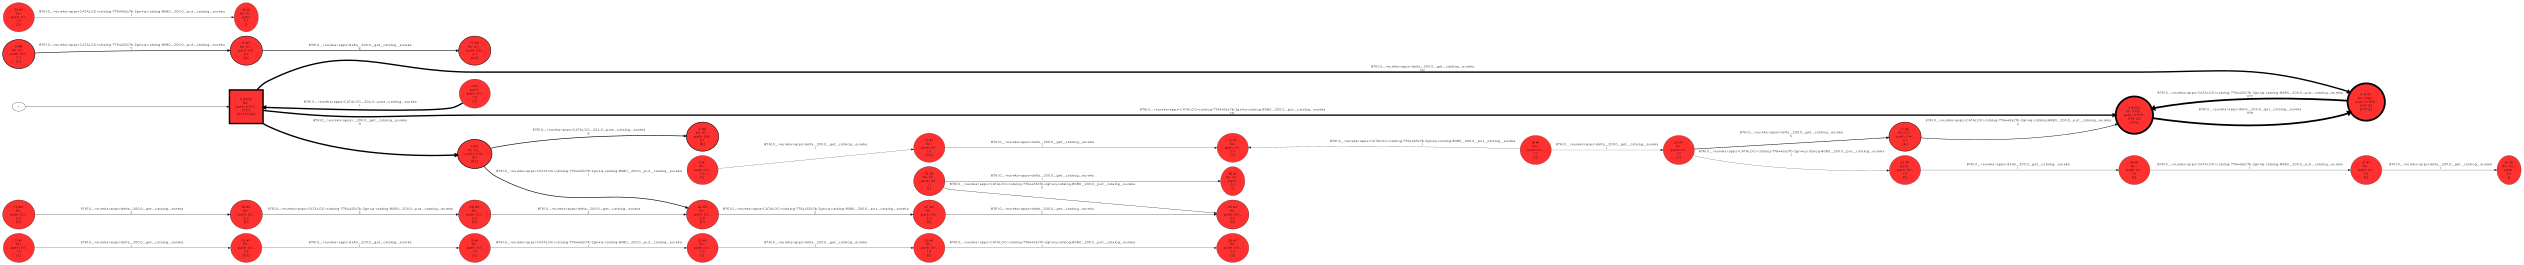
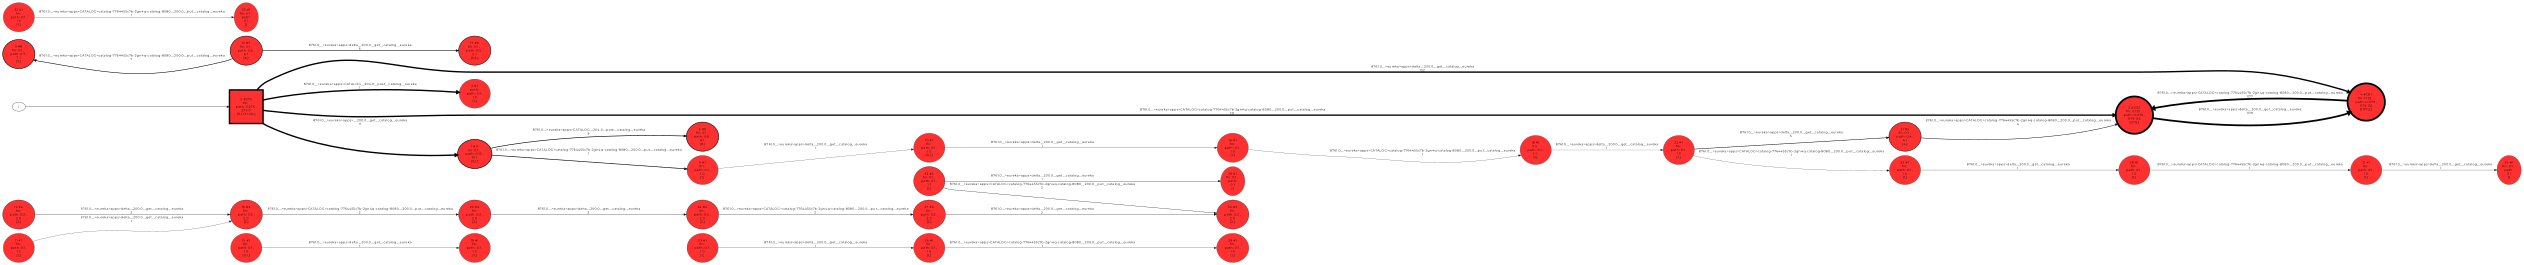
edge "9 #8 fin: 0:1 , path: 0:7 , 7 1 [7,]" -> "13 #7 fin: 0:1 , path: 0:6 , 6 1 [6,]": reversed
node "4 #1311 fin: 0:132 , path: 0:1179 , 1179 132 [1177,2,]": label "4 #1311 fin: 0:132 , path: 0:1179 , 1179 132 [1177,2,]" -> "4 #1311 fin: 1:132 , path: 0:1179 , 1179 132 [1177,2,]"
edge "2 #1 path: path: 0:1 , 1 0 [1,]" -> "0 #275 fin: path: 0:275 , 275 0 [11,1,131,132,]": reversed
edge "18 #1 fin: path: 0:1 , 1 0 [1,]" -> "14 #1 fin: path: 0:1 , 1 0 [1,]": reversed
node "25 #1 path: path: 0:1 , 1 0 [1,]": label "25 #1 path: path: 0:1 , 1 0 [1,]" -> "25 #1 fin: path: 0:1 , 1 0 [1,]"
edge "1 #11 fin: 0:1 , path: 0:10 , 10 1 [9,1,]" -> "24 #2 fin: path: 0:2 , 2 0 [2,]": now "1 #11 fin: 0:1 , path: 0:10 , 10 1 [9,1,]" -> "6 #1 fin: path: 0:1 , 1 0 [1,]"
edge "11 #1 fin: path: 0:1 , 1 0 [1,]" -> "15 #1 fin: path: 0:1 , 1 0 [0,1,]": now "11 #1 fin: path: 0:1 , 1 0 [1,]" -> "16 #2 fin: path: 0:2 , 2 0 [2,]"
edge "19 #1 fin: path: 0:1 , 1 0 [1,]" -> "23 #1 fin: path: 0:1 , 1 0 [1,]": removed, label "8761.0__>eureka>apps>CATALOG>catalog-7764455c7b-2gn4q-catalog-8080__200.0__put__catalog__eureka 1"
node "29 #1 fin: path: 0:5 , 1 0 [1,]": label "29 #1 fin: path: 0:5 , 1 0 [1,]" -> "29 #1 fin: path: 0:1 , 1 0 [1,]"
